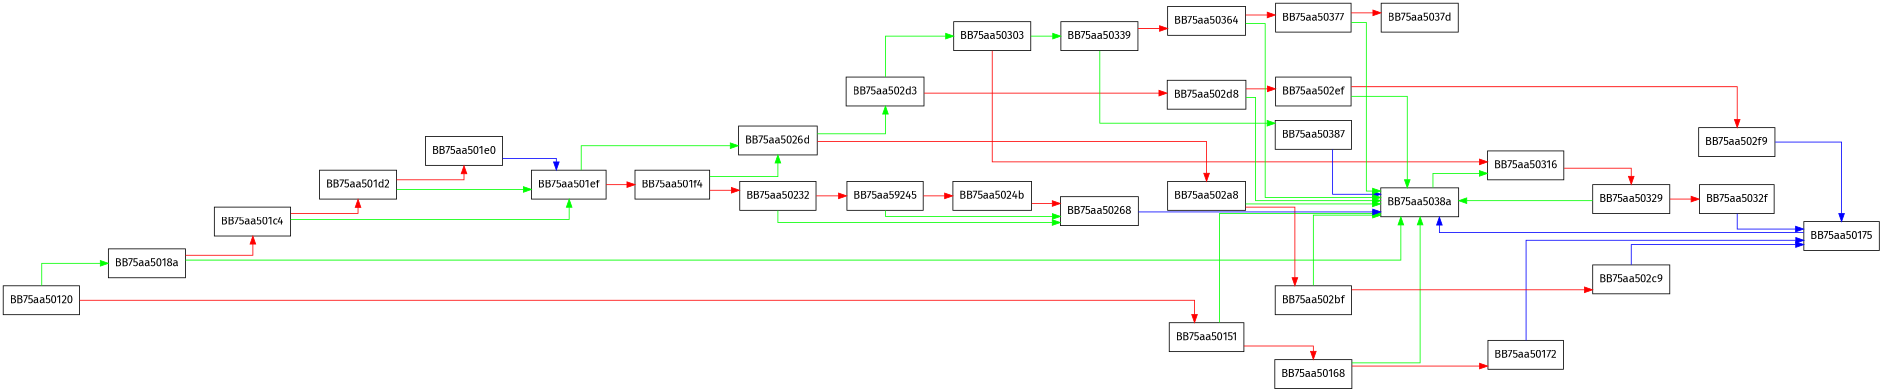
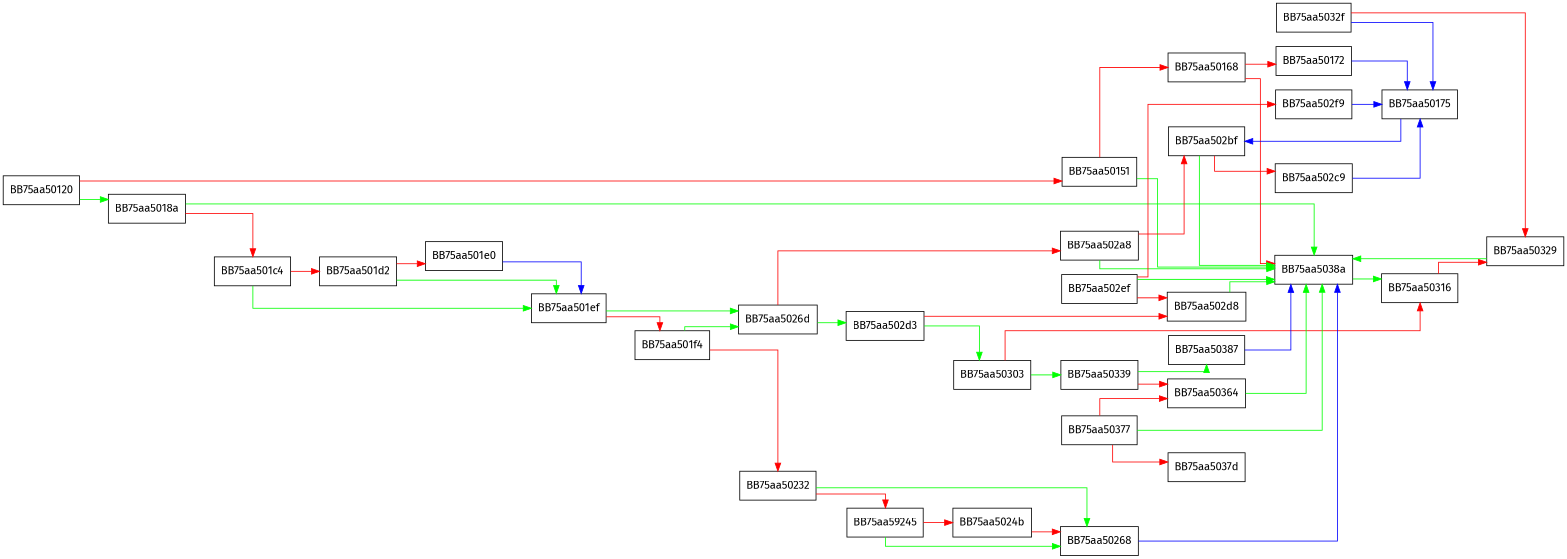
edge "BB75aa50364" -> "BB75aa50377": reversed
edge "BB75aa502d8" -> "BB75aa502ef": reversed
edge "BB75aa50329" -> "BB75aa5032f": reversed
edge "BB75aa50175" -> "BB75aa5038a": now "BB75aa50175" -> "BB75aa502bf"
edge "BB75aa50168" -> "BB75aa5038a": color green -> red
